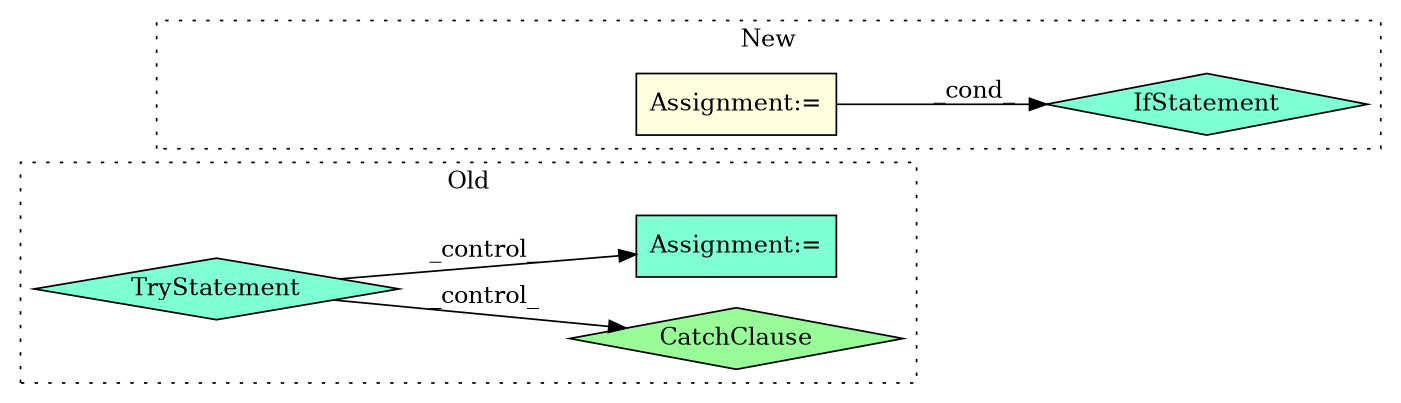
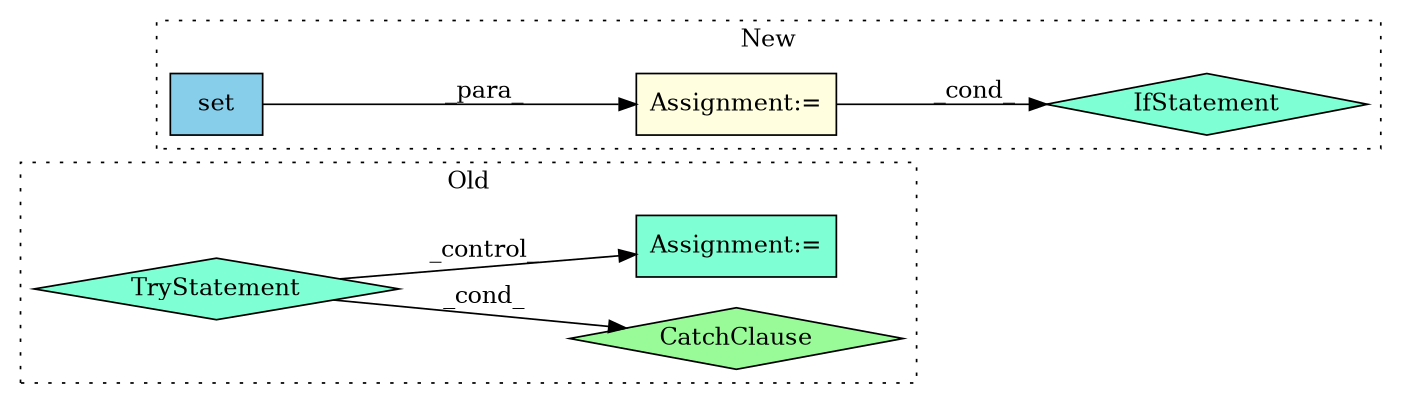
node "set": added
edge "TryStatement" -> "CatchClause": label "_control_" -> "_cond_"
